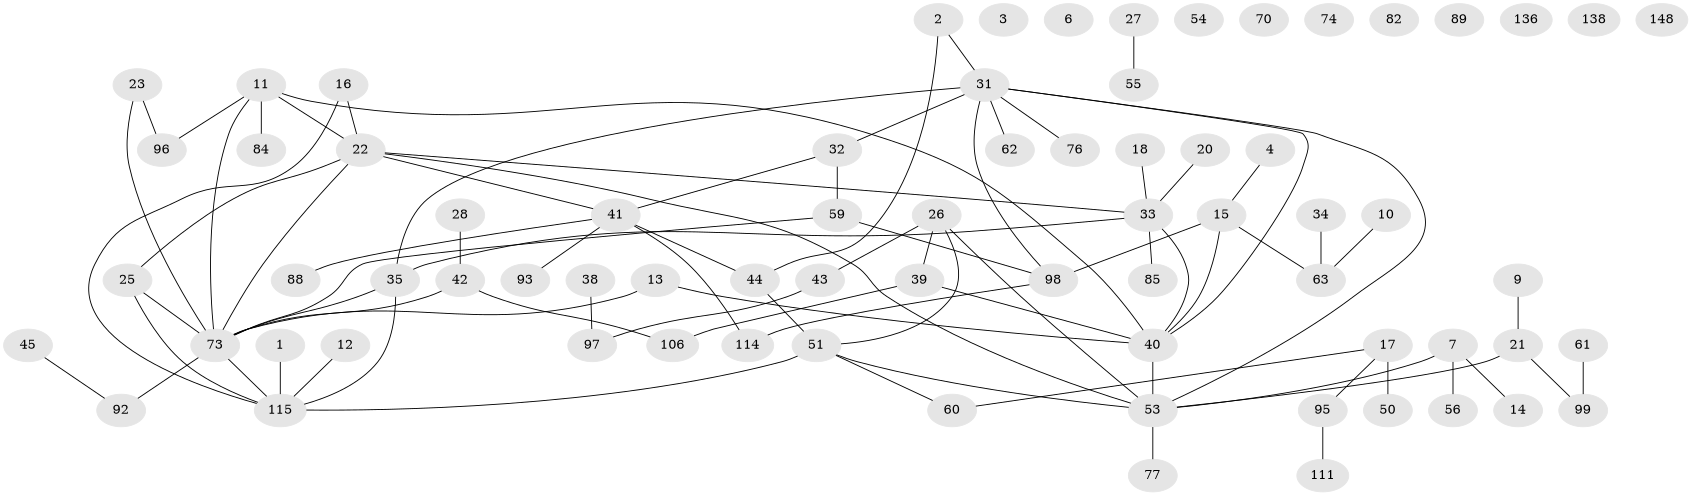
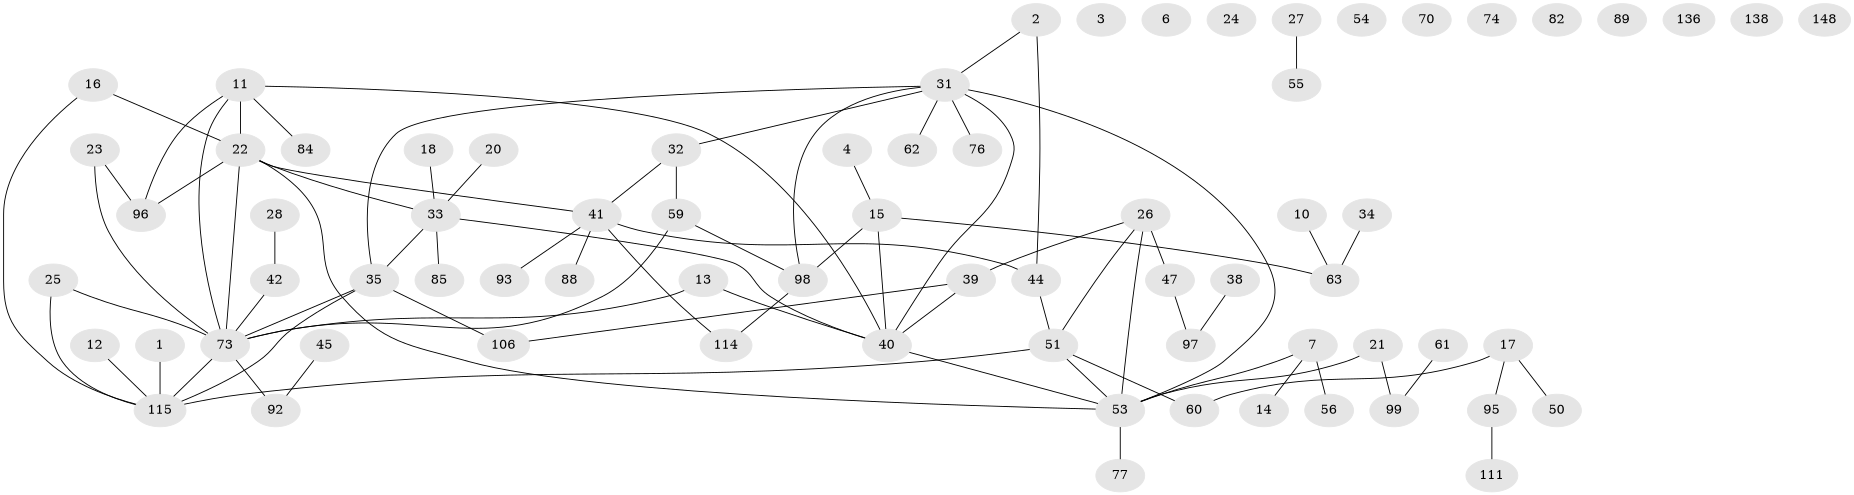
node "24": added
edge "22" -- "25": now "22" -- "96"
node "43": label "43" -> "47"
node "9": removed
edge "42" -- "106": now "35" -- "106"
